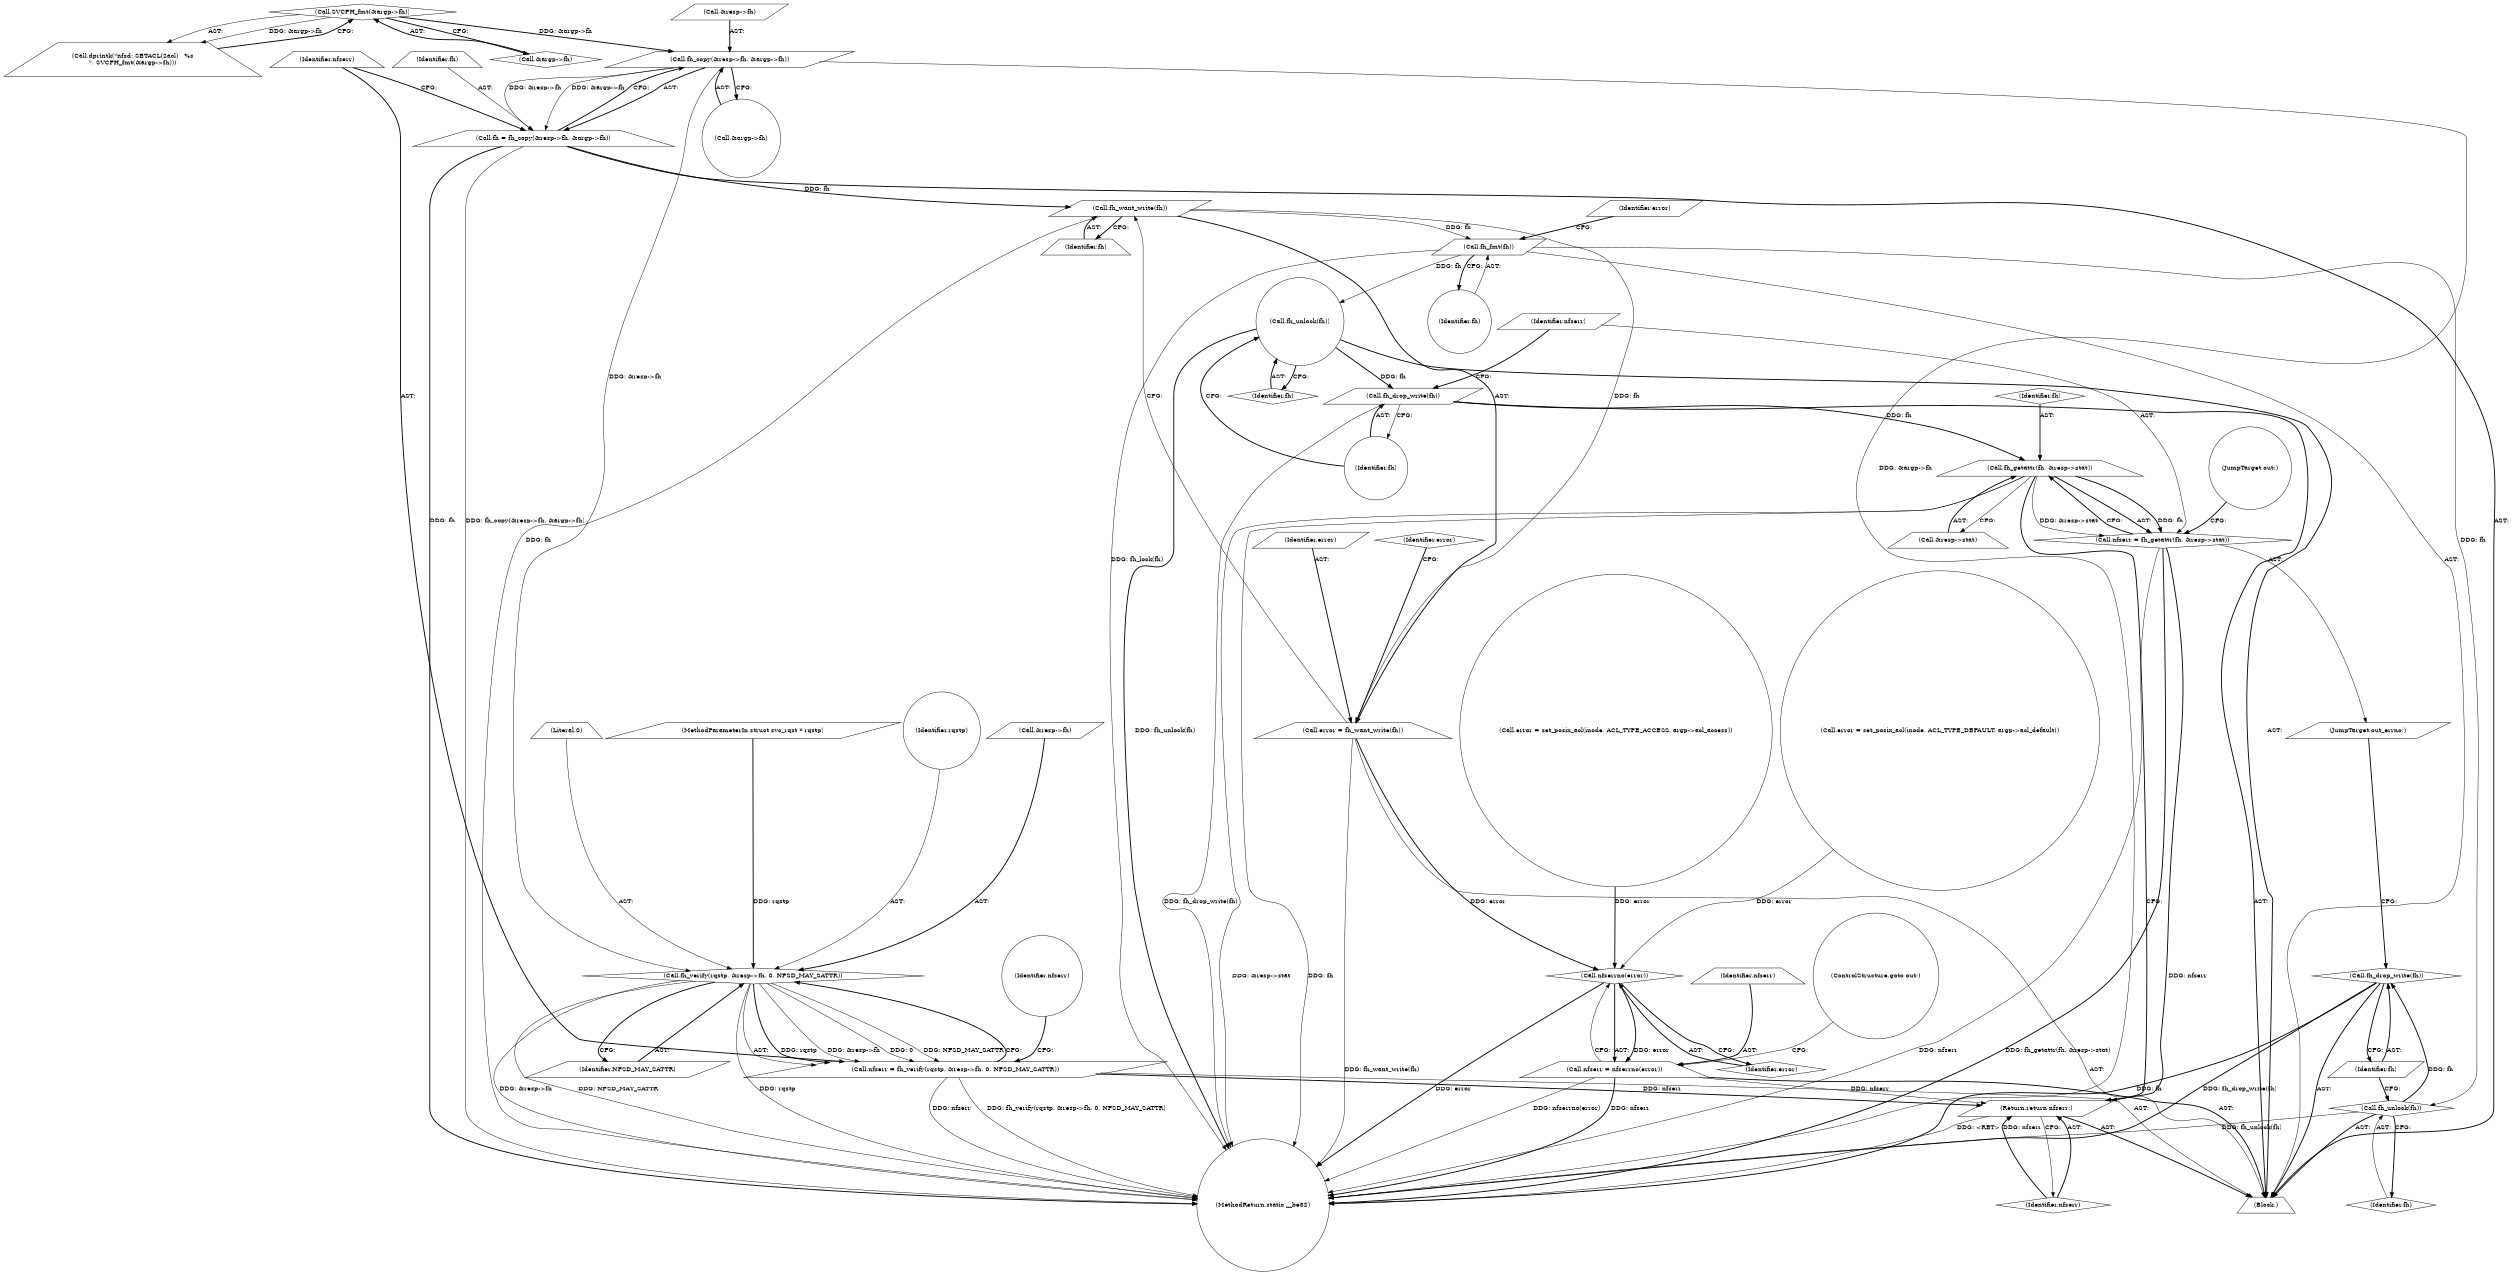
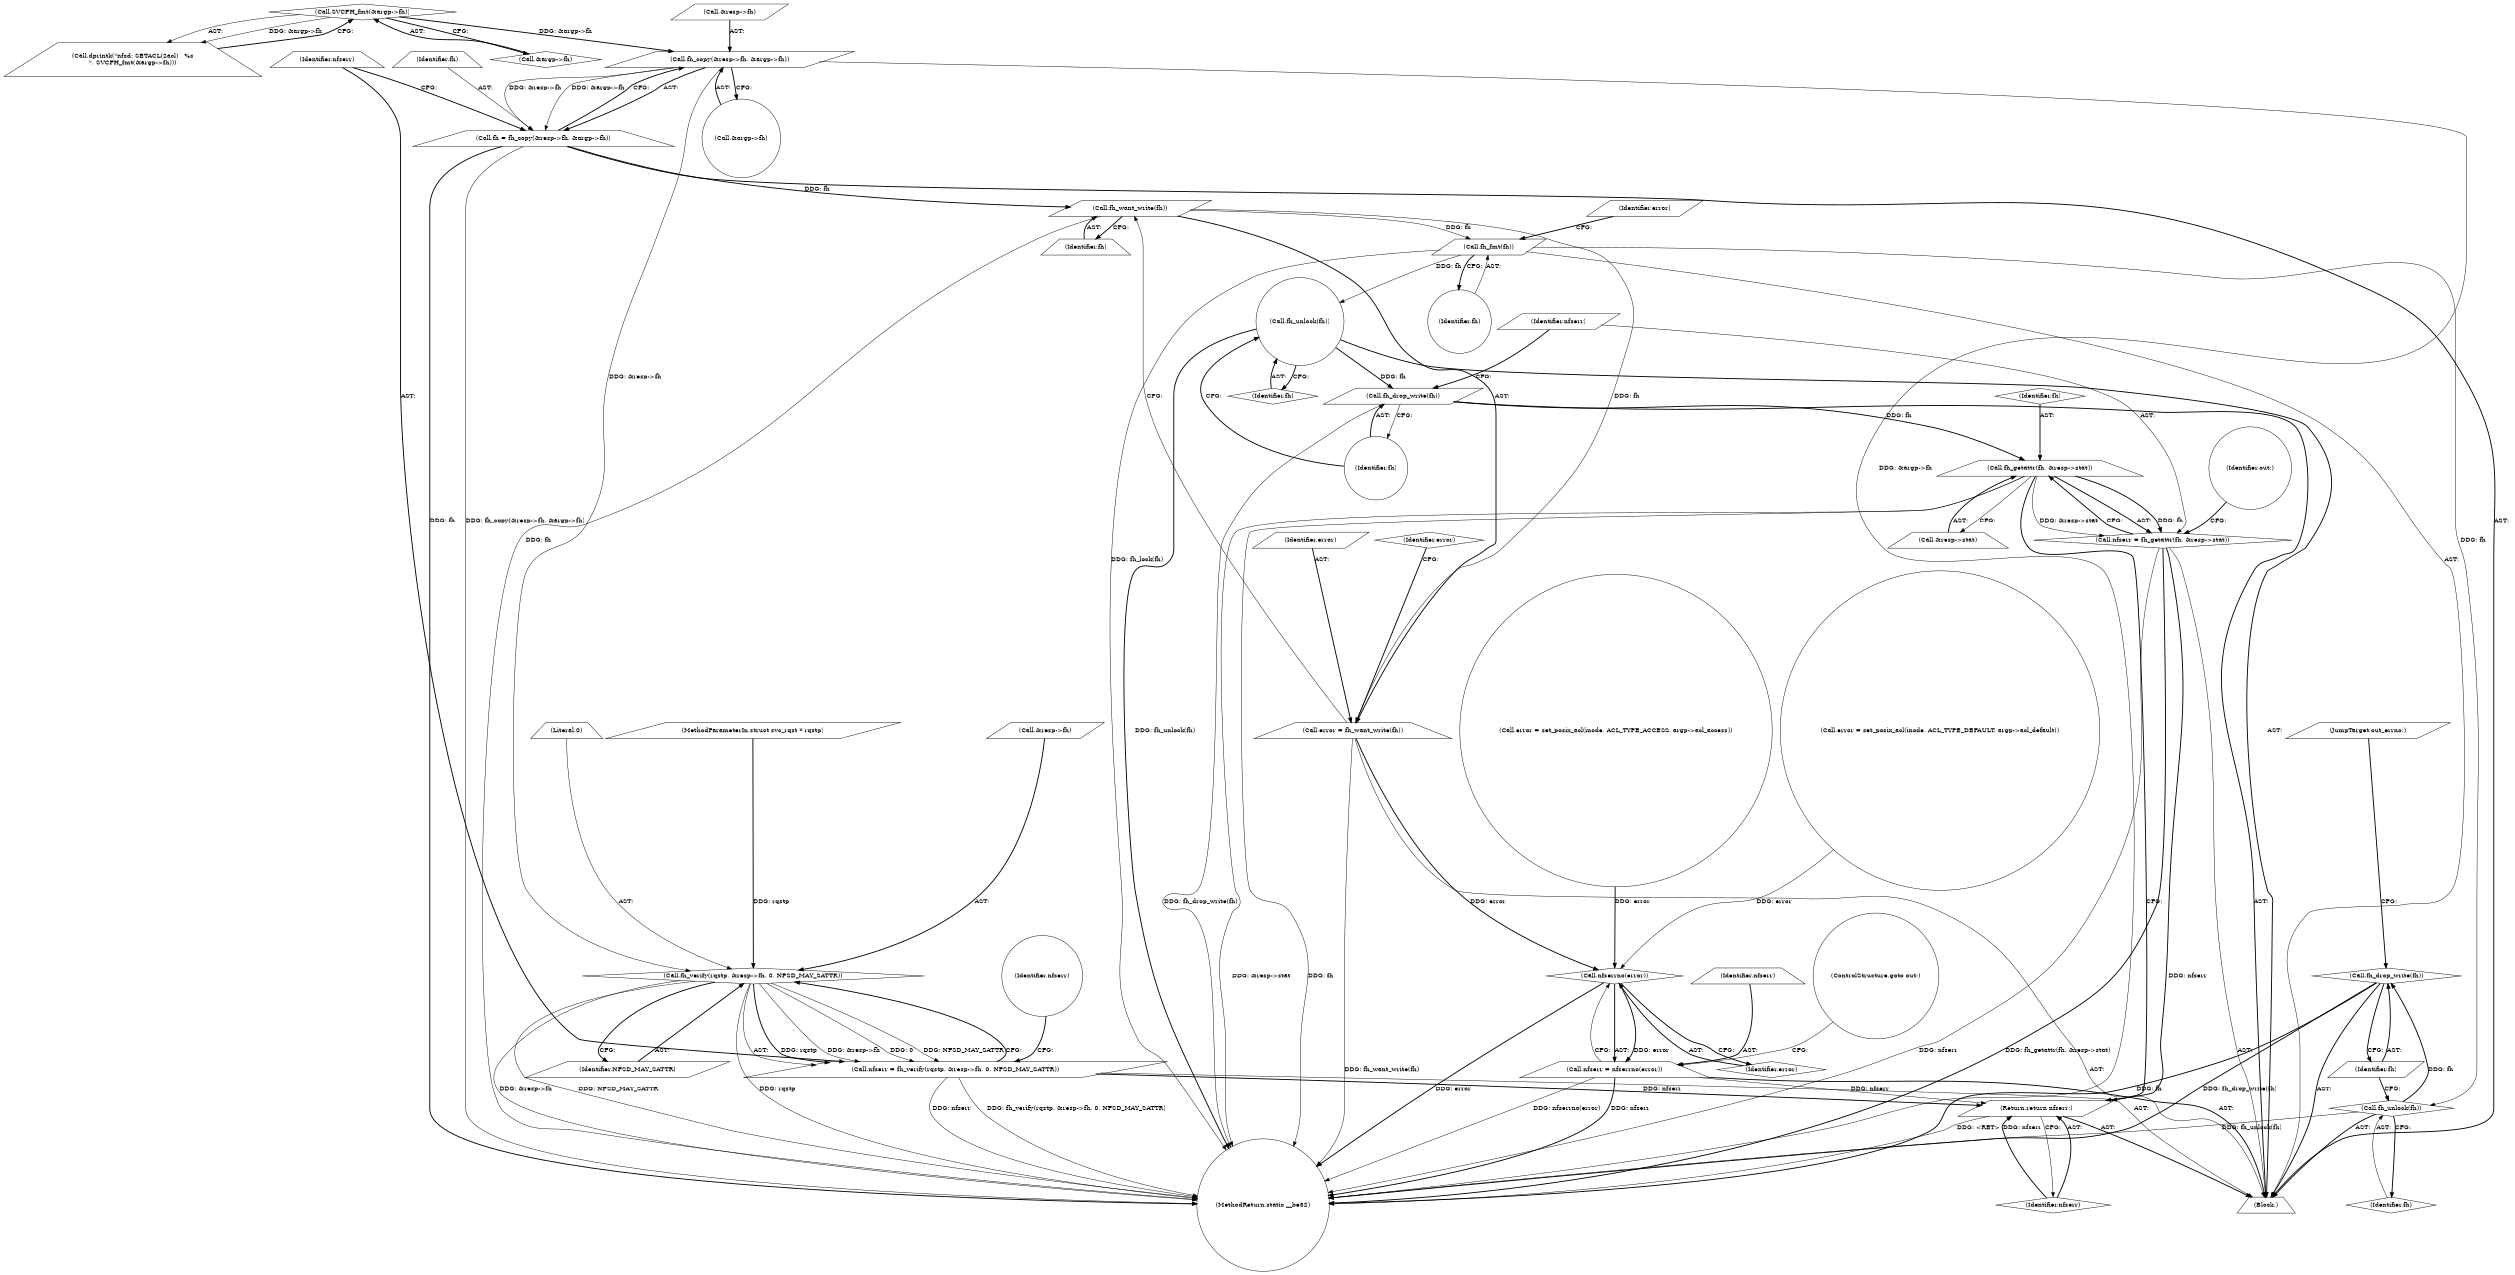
node "(JumpTarget,out:)": label "(JumpTarget,out:)" -> "(Identifier,out:)"
edge "(Call,nfserr = fh_getattr(fh, &resp->stat))" -> "(JumpTarget,out_errno:)": now "(Call,nfserr = fh_getattr(fh, &resp->stat))" -> "(Block,)"
node "(Identifier,rqstp)": removed
